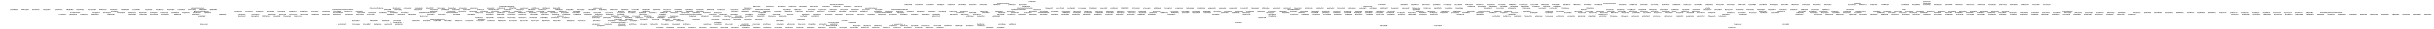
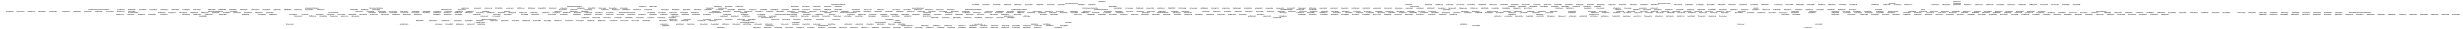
node "26adb749fc5d80502a6d889966e50b31391560d3": added
